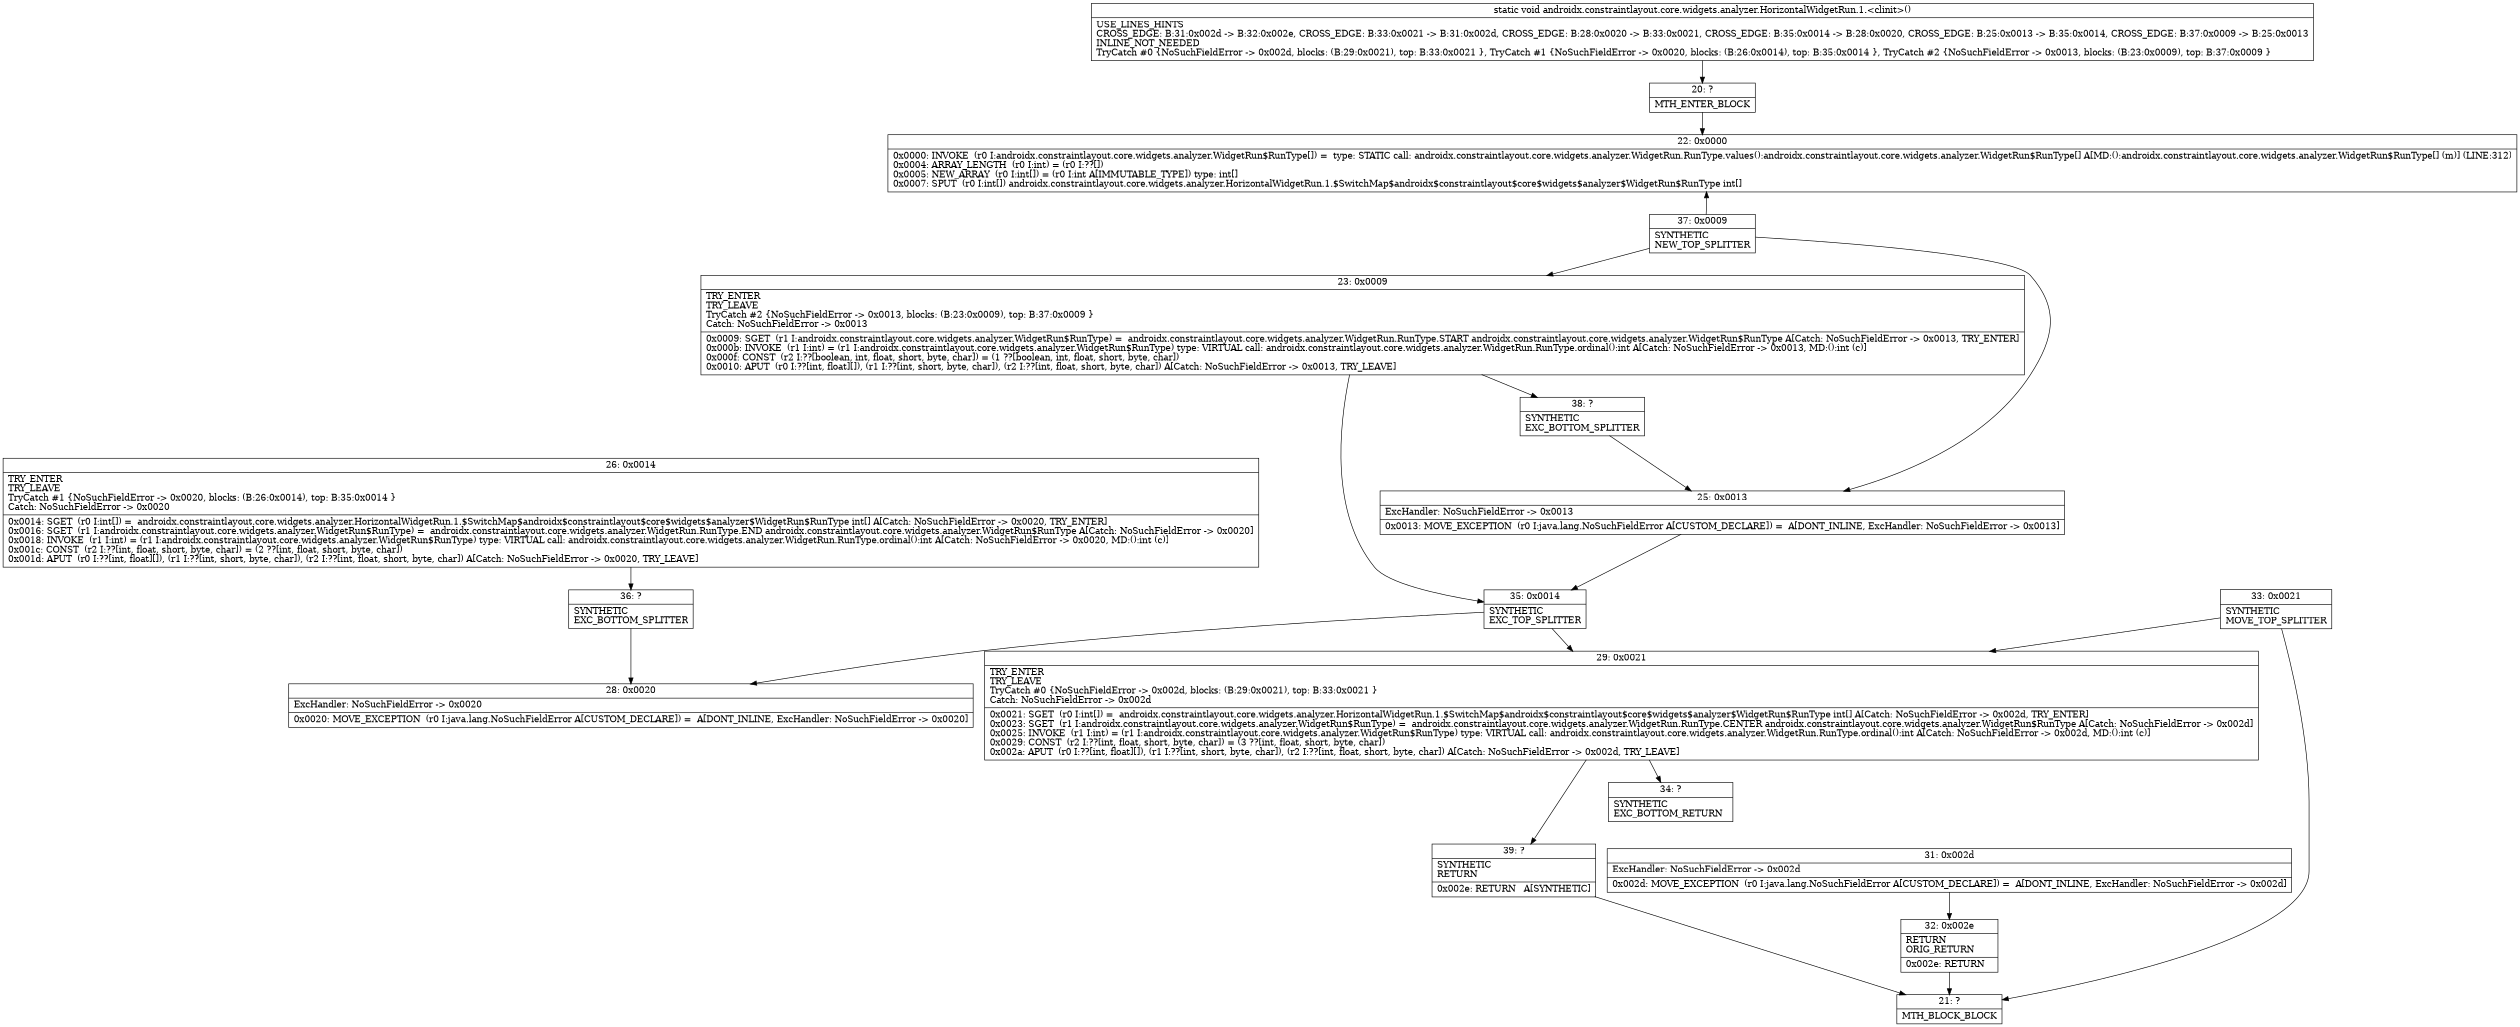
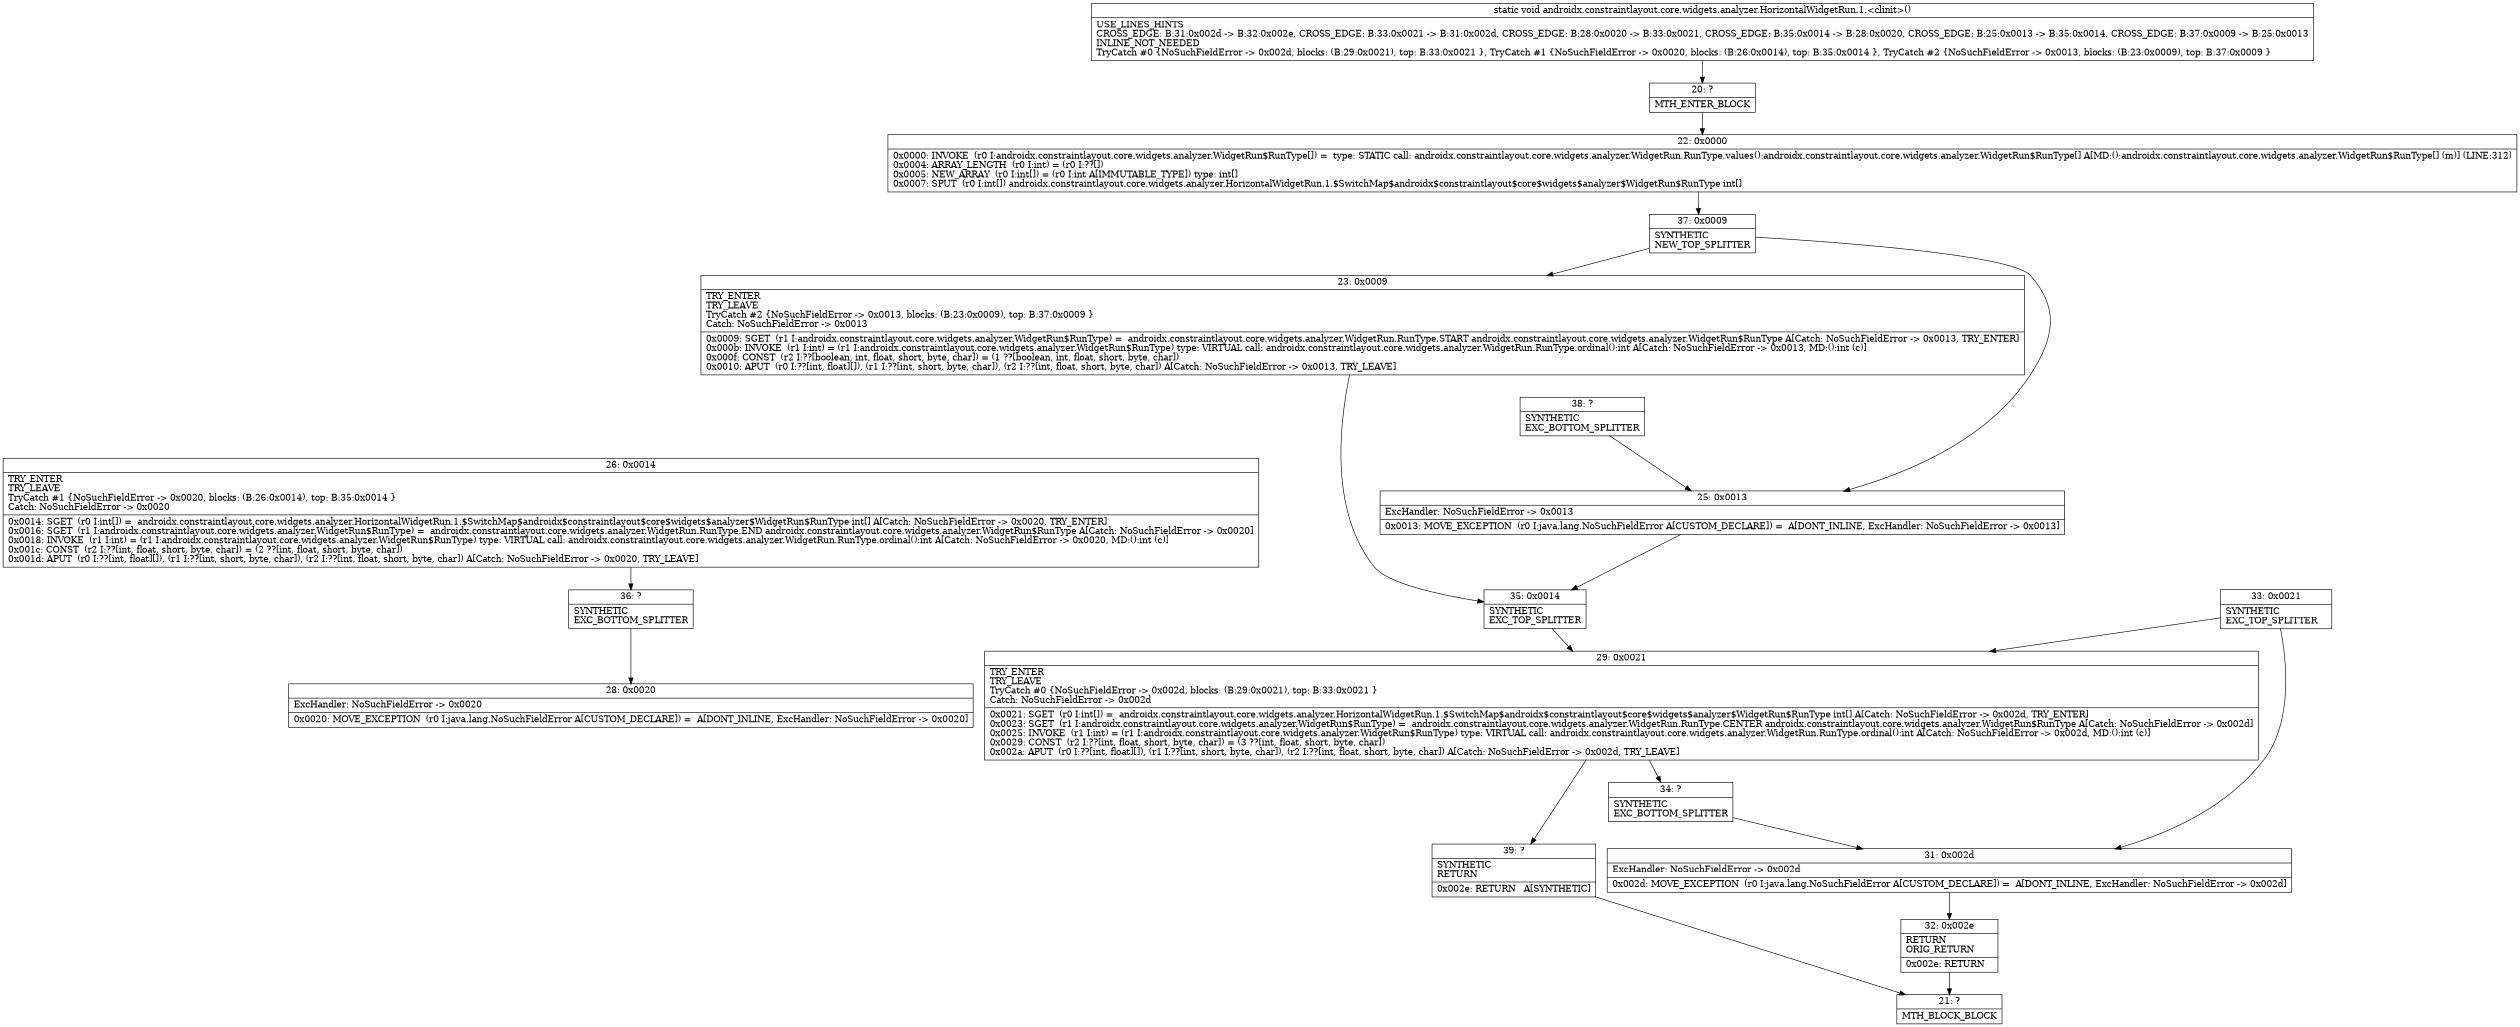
edge "37: 0x0009" -> "22: 0x0000": reversed
edge "23: 0x0009" -> "38: ?": removed
node "33: 0x0021": text "MOVE_TOP_SPLITTER" -> "EXC_TOP_SPLITTER"
edge "35: 0x0014" -> "28: 0x0020": removed
node "34: ?": text "EXC_BOTTOM_RETURN" -> "EXC_BOTTOM_SPLITTER"
edge "34: ?" -> "31: 0x002d": added
edge "33: 0x0021" -> "21: ?": now "33: 0x0021" -> "31: 0x002d"
